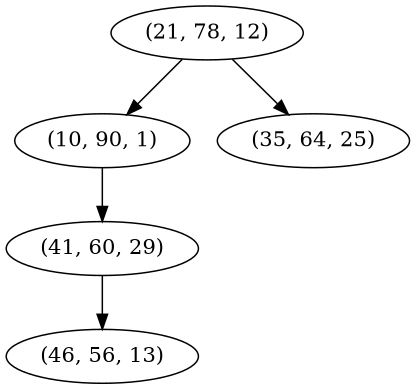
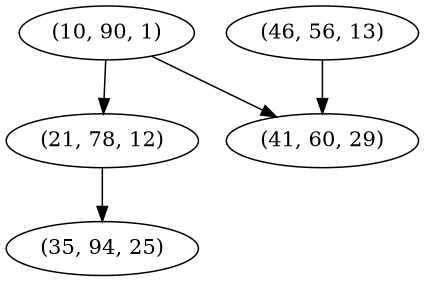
edge "(21, 78, 12)" -> "(10, 90, 1)": reversed
node "(35, 64, 25)": label "(35, 64, 25)" -> "(35, 94, 25)"
edge "(41, 60, 29)" -> "(46, 56, 13)": reversed
